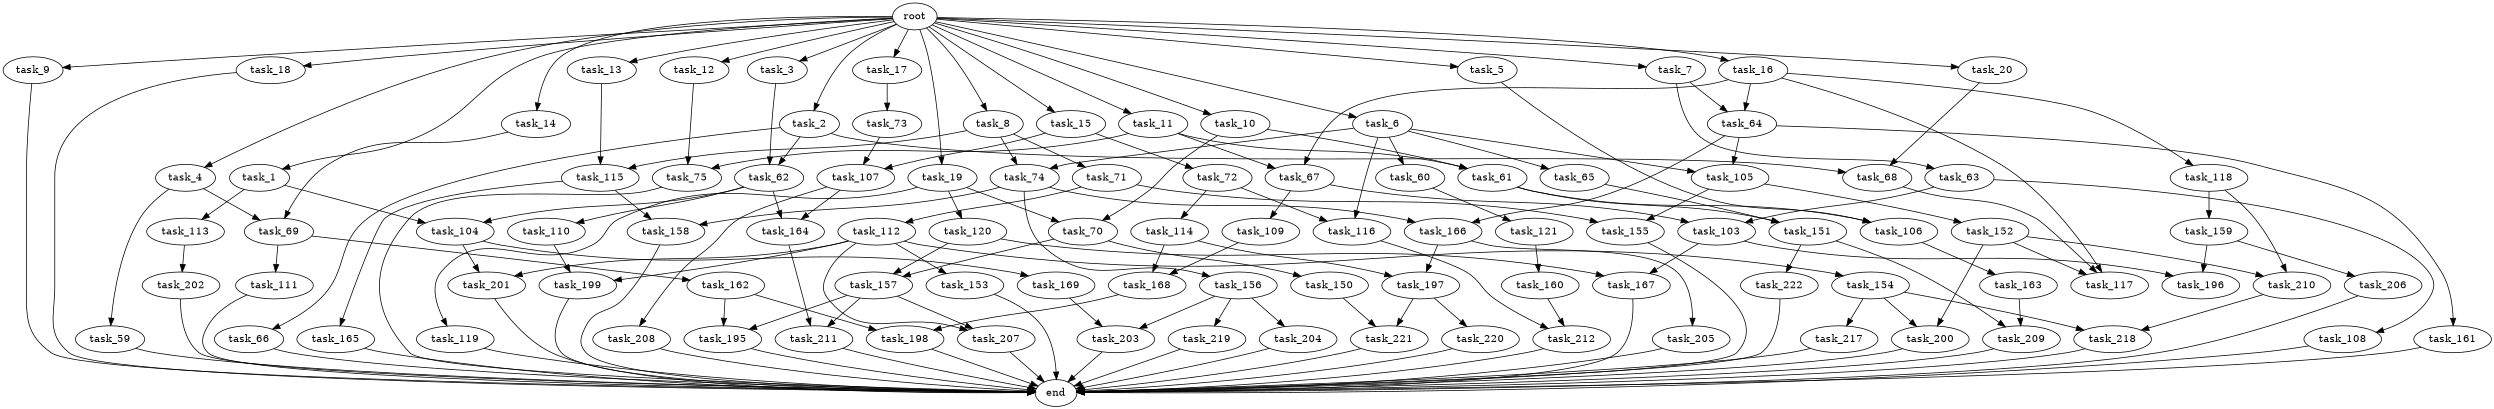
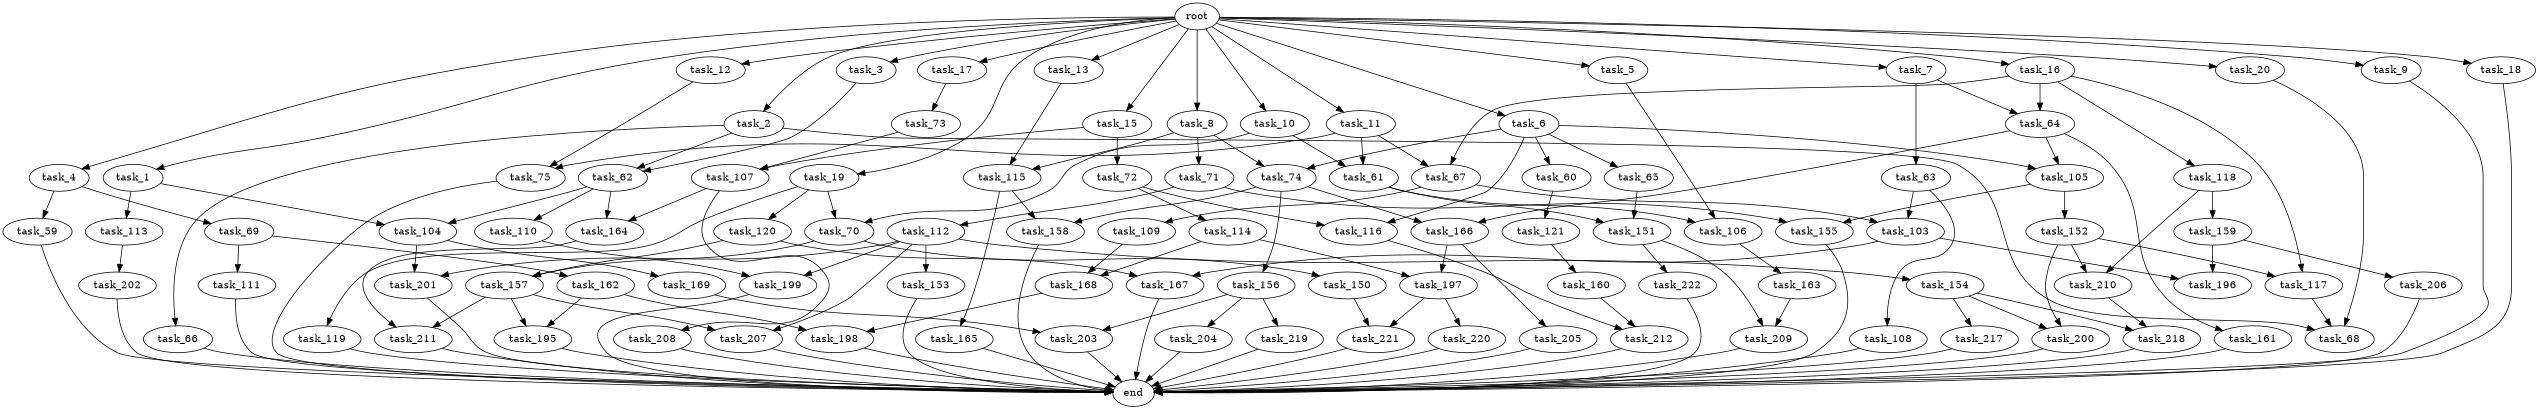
node "task_14": removed
edge "task_68" -> "task_117": reversed
